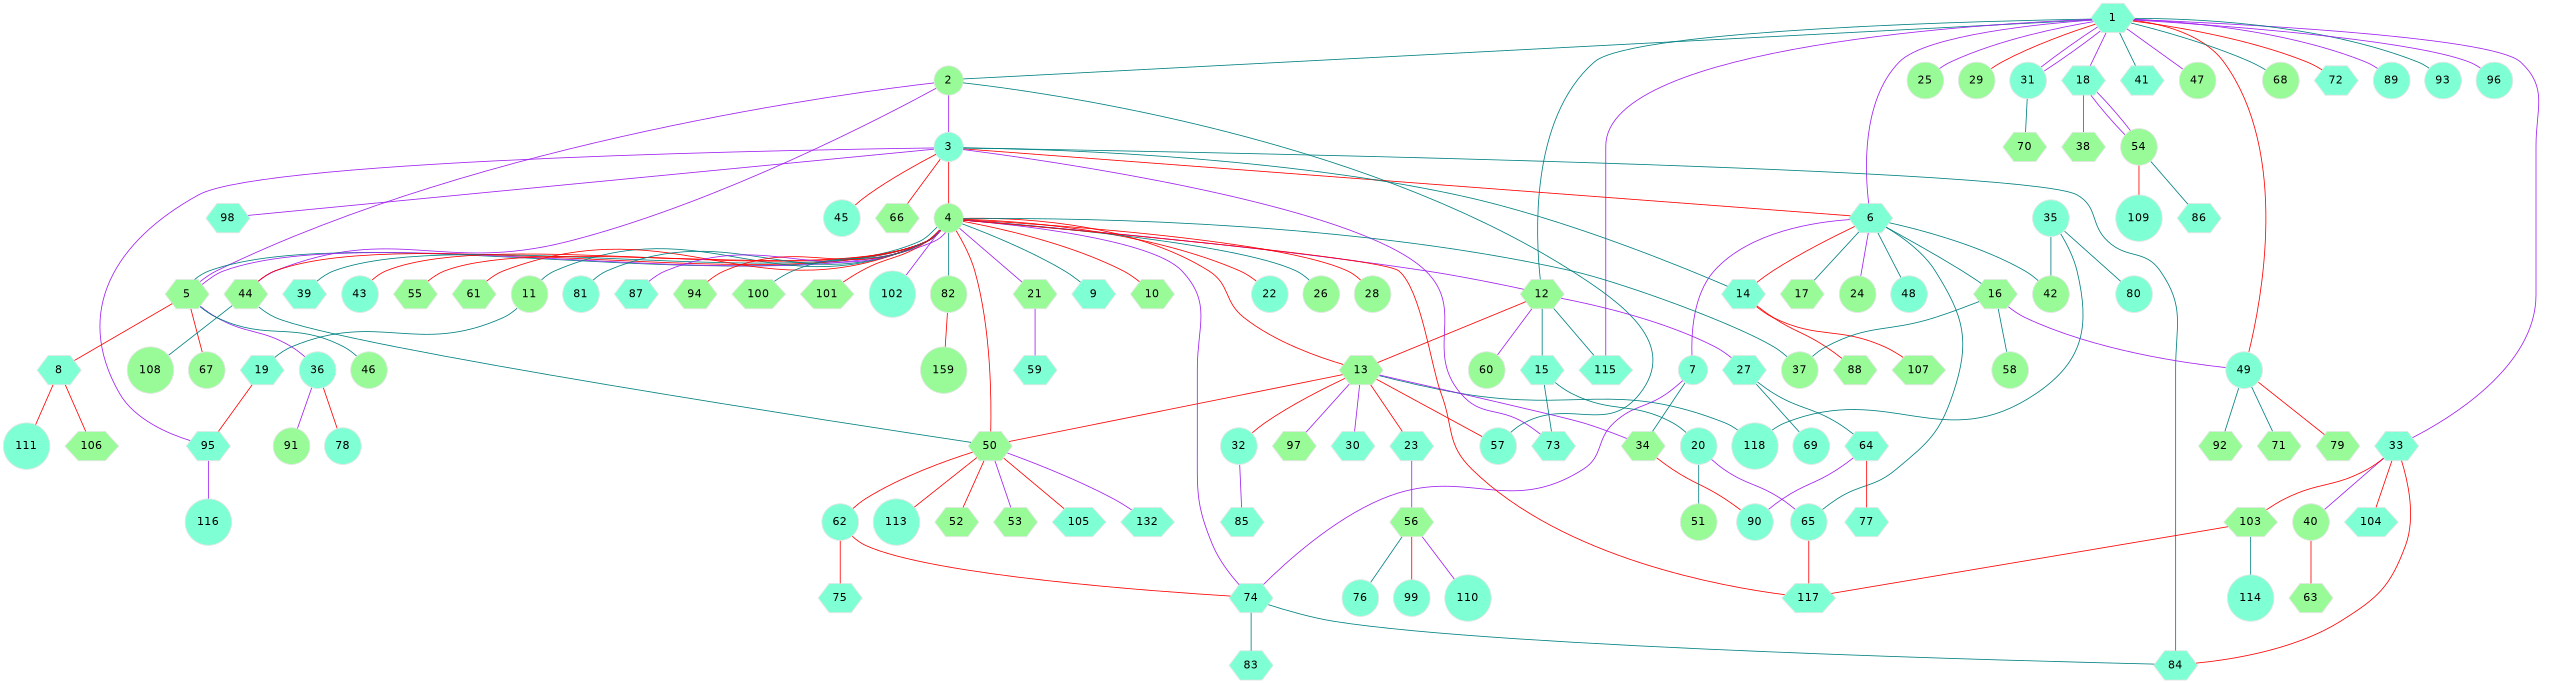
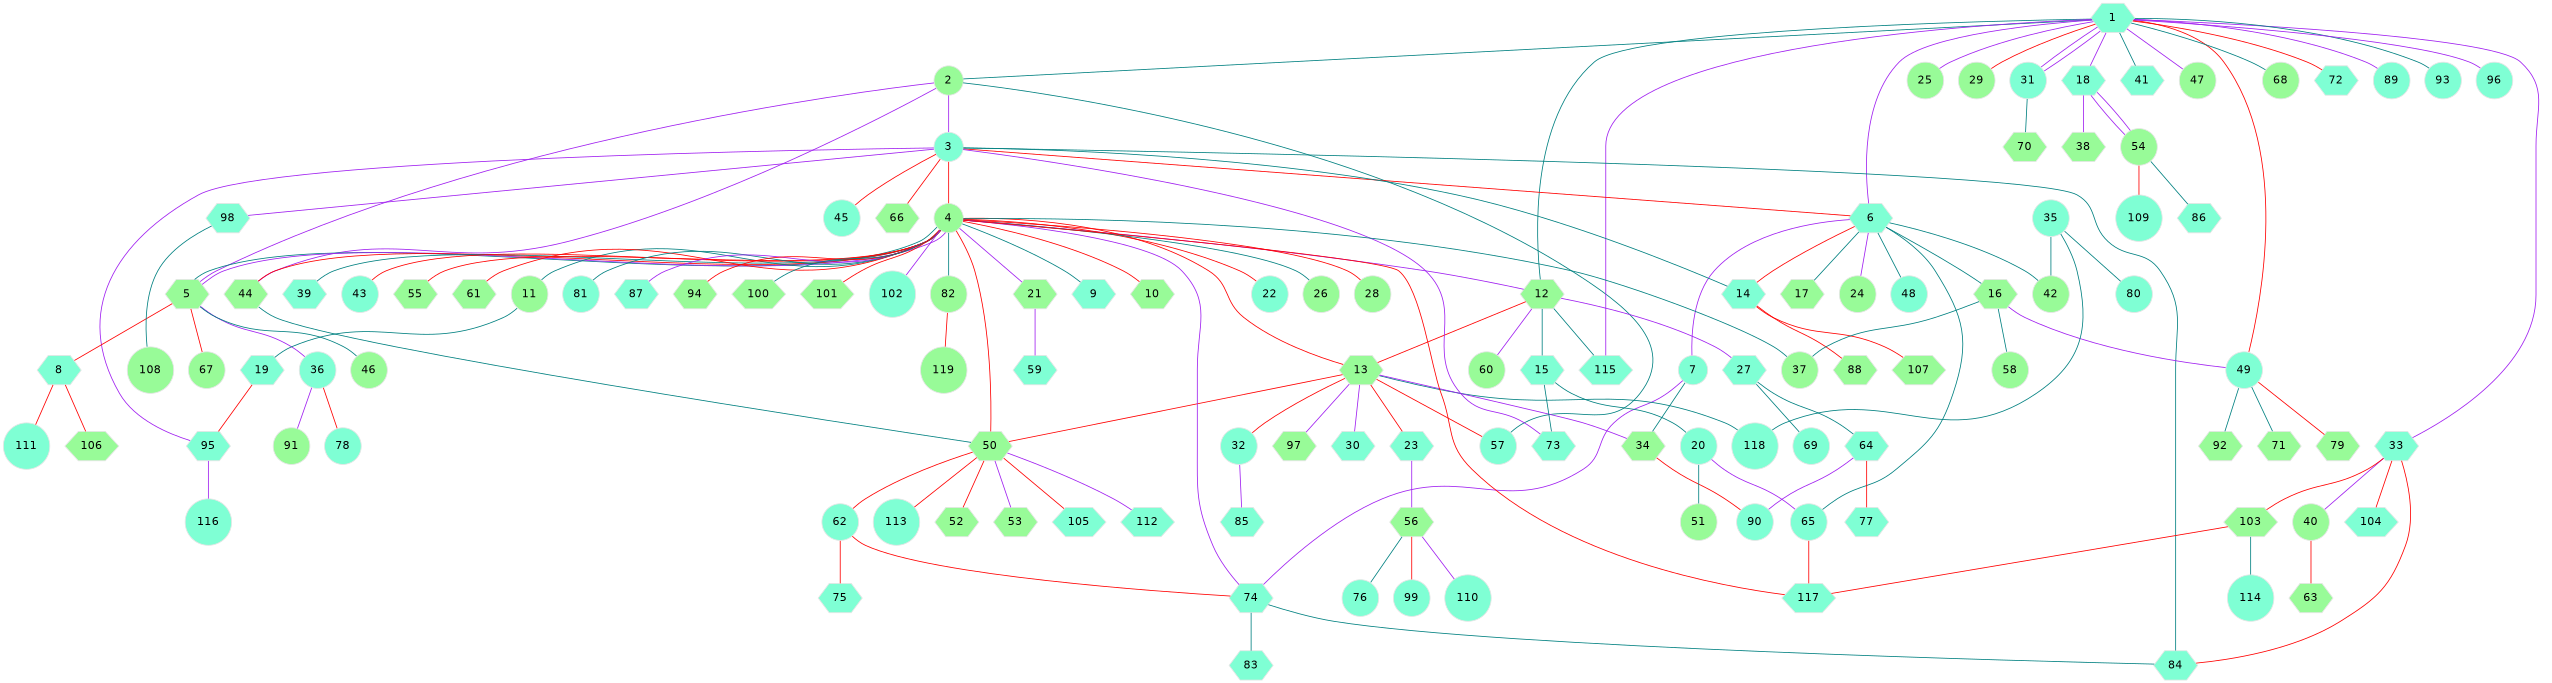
edge "44" -- "108": now "98" -- "108"
node "159": label "159" -> "119"
node "132": label "132" -> "112"
